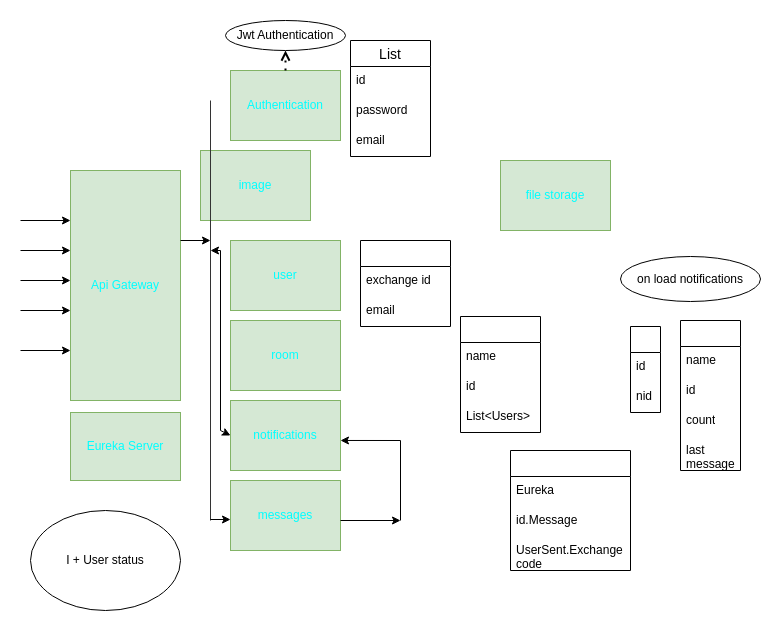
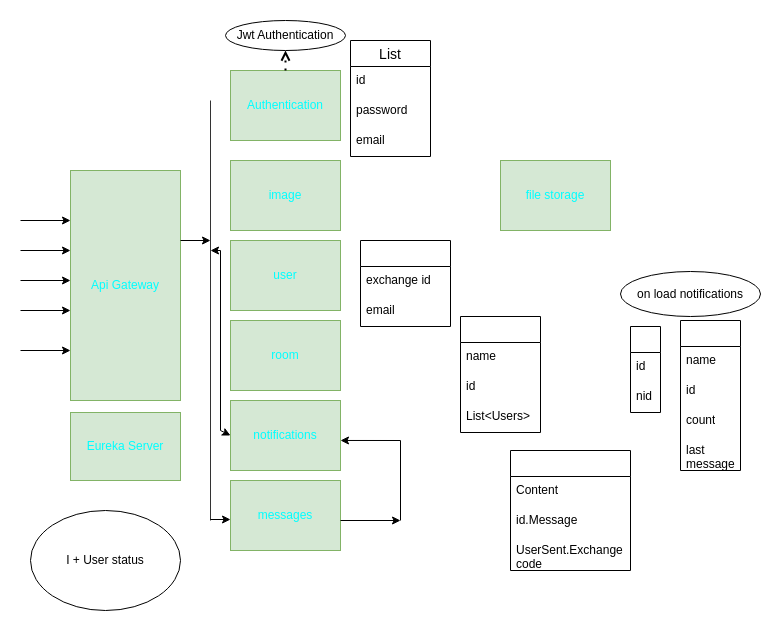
node "image": moved (256, 186) -> (286, 196)
node "on load notifications": moved (691, 279) -> (691, 294)
node "Eureka": label "Eureka" -> "Content"
